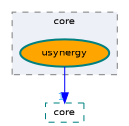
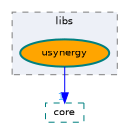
cluster "core": label "core" -> "libs"
